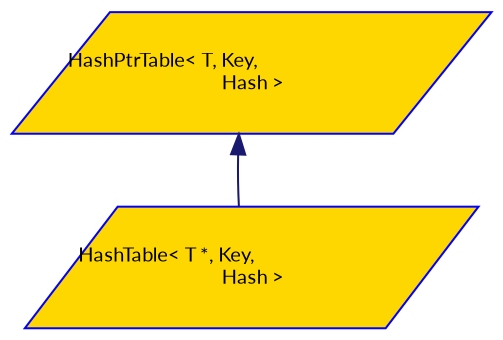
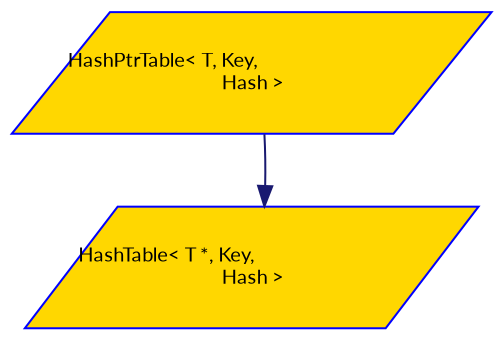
edge "HashTable< T *, Key, Hash >" -> "HashPtrTable< T, Key, Hash >": reversed
